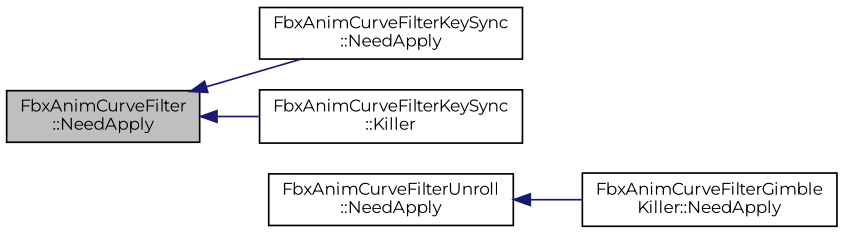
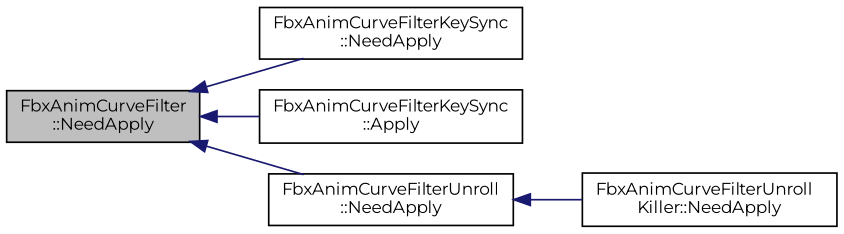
node "FbxAnimCurveFilterKeySync ::Killer": label "FbxAnimCurveFilterKeySync ::Killer" -> "FbxAnimCurveFilterKeySync ::Apply"
edge "FbxAnimCurveFilterUnroll ::NeedApply" -> "FbxAnimCurveFilter ::NeedApply": added
node "FbxAnimCurveFilterGimble Killer::NeedApply": label "FbxAnimCurveFilterGimble Killer::NeedApply" -> "FbxAnimCurveFilterUnroll Killer::NeedApply"
